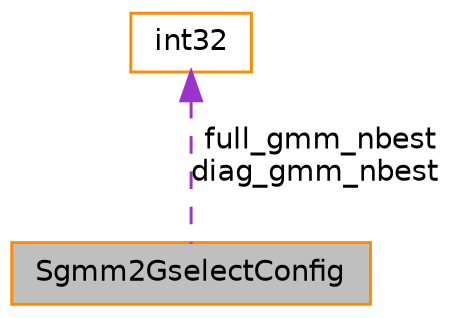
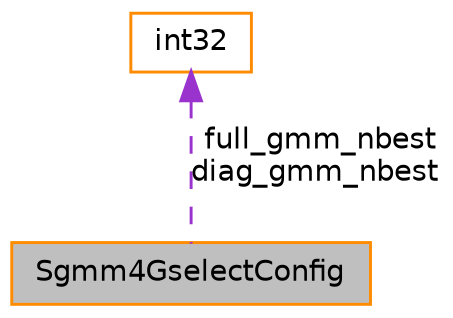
node "Sgmm2GselectConfig": label "Sgmm2GselectConfig" -> "Sgmm4GselectConfig"
